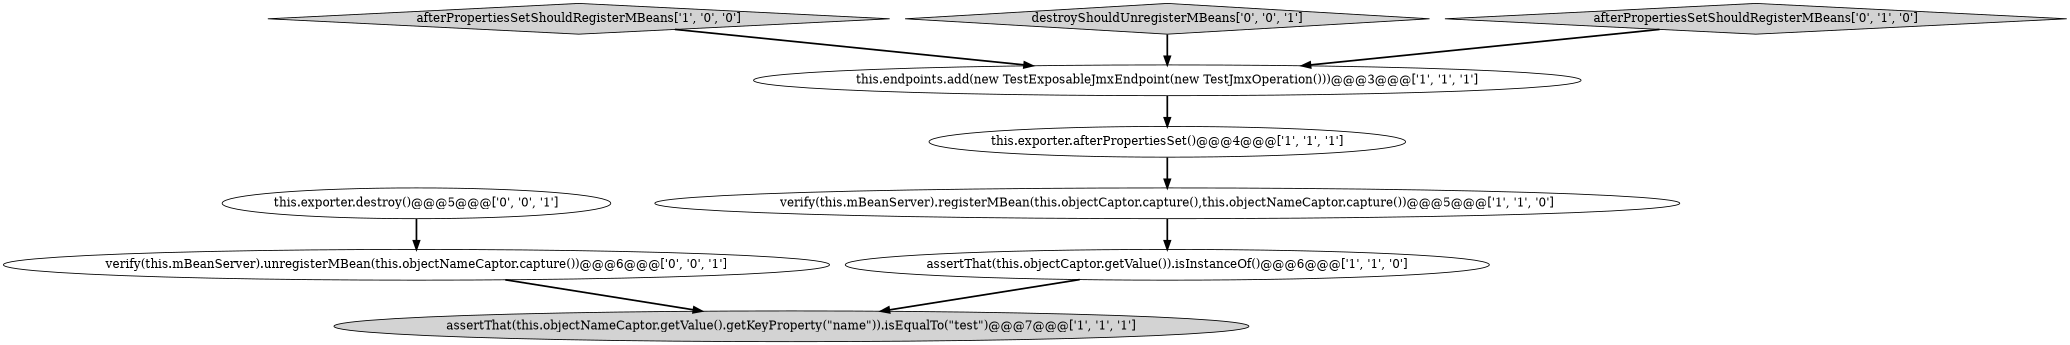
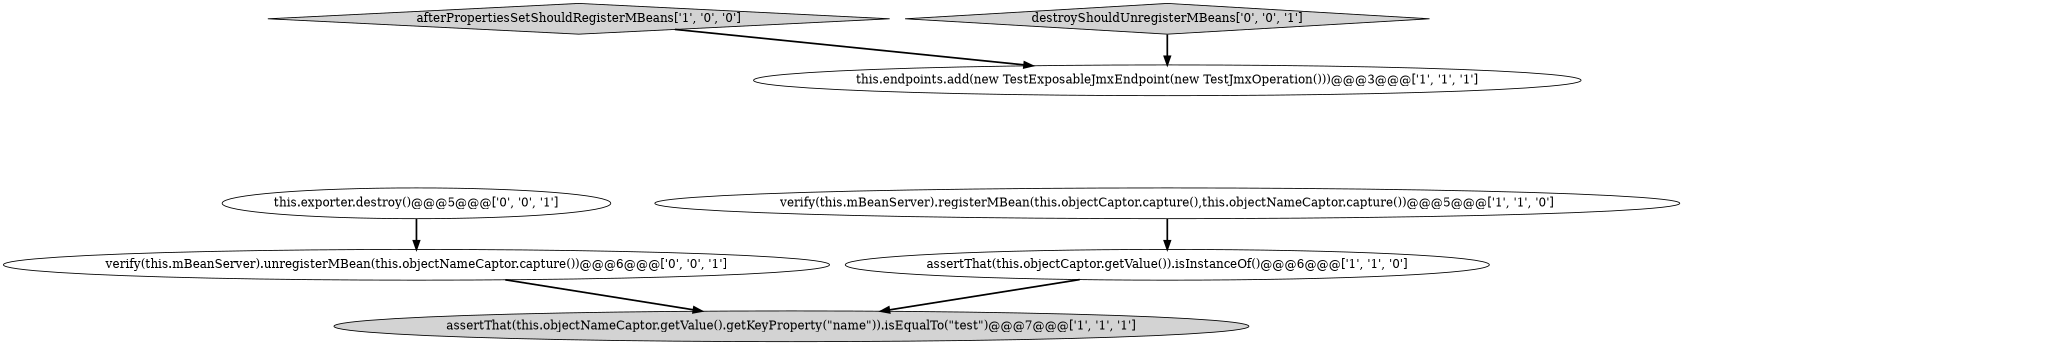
node "afterPropertiesSetShouldRegisterMBeans['0', '1', '0']": removed
node "this.exporter.afterPropertiesSet()@@@4@@@['1', '1', '1']": removed
